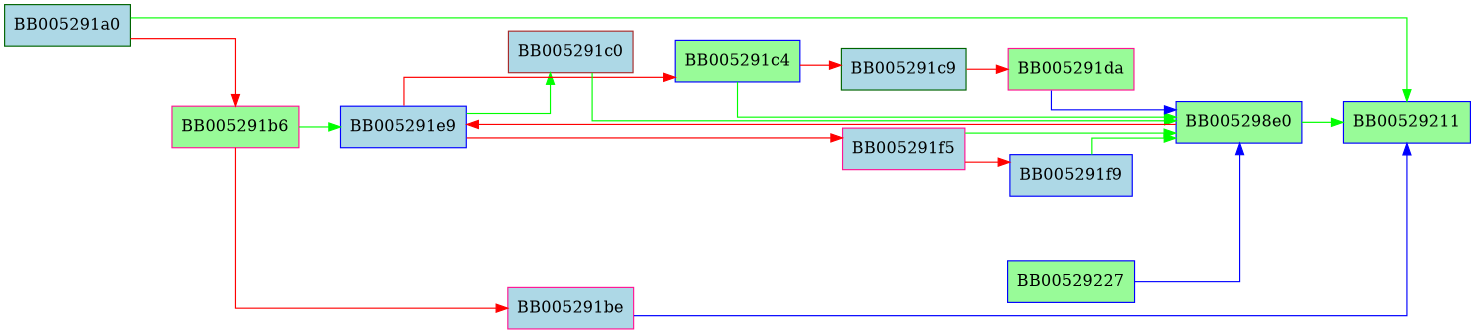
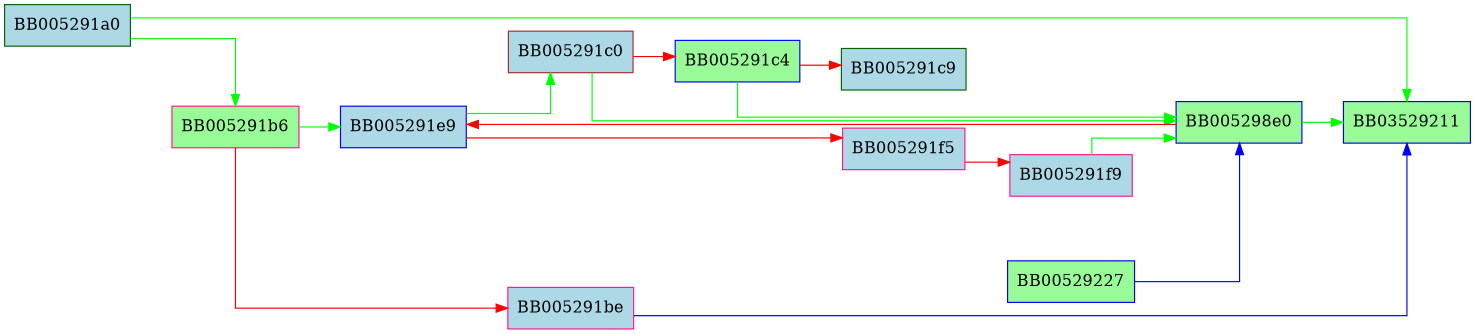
edge "BB005291a0" -> "BB005291b6": color red -> green
node "BB005291da": removed
edge "BB005291e9" -> "BB005291c4": now "BB005291c0" -> "BB005291c4"
node "BB00529211": label "BB00529211" -> "BB03529211"
edge "BB005291f5" -> "BB005298e0": removed
node "BB005291f9": color blue -> deeppink
